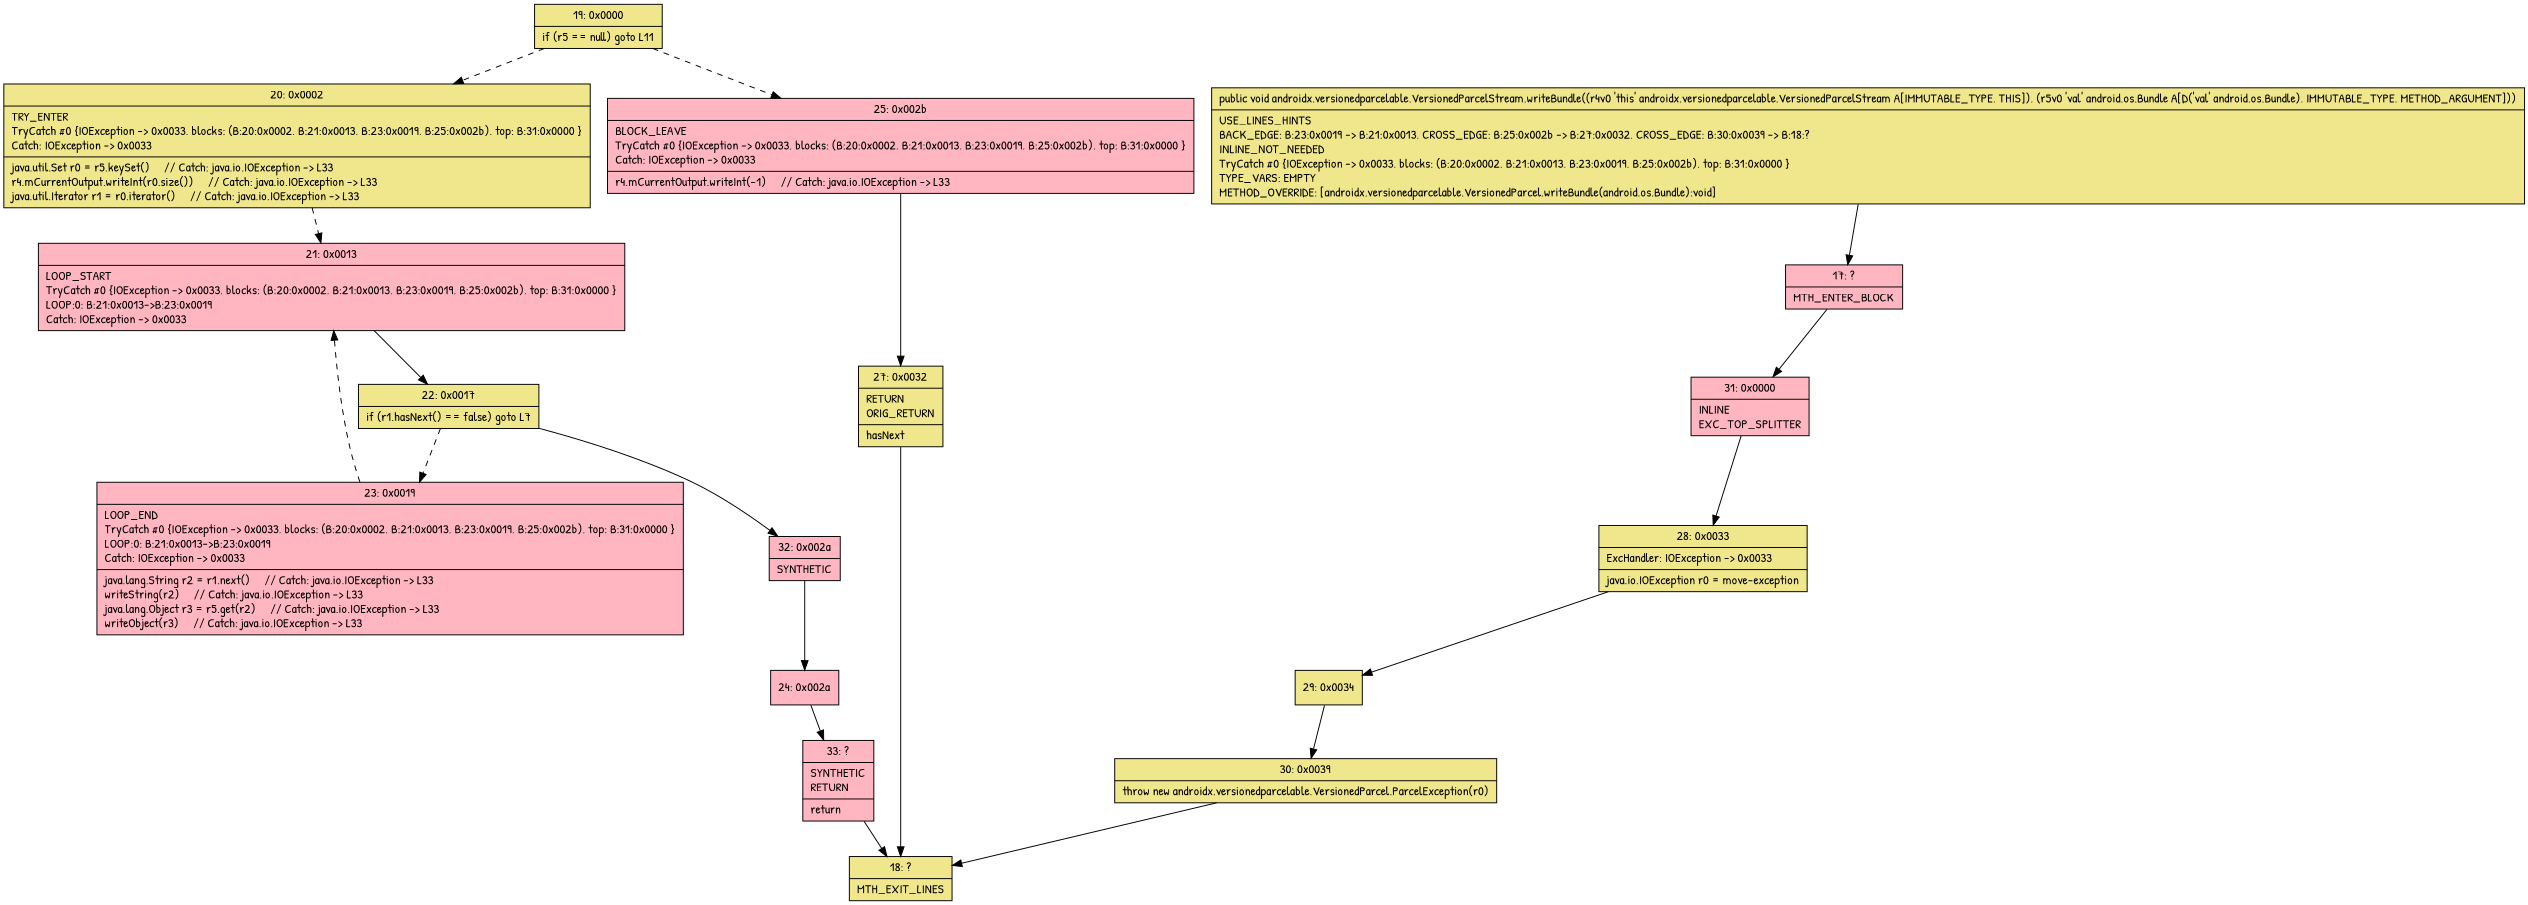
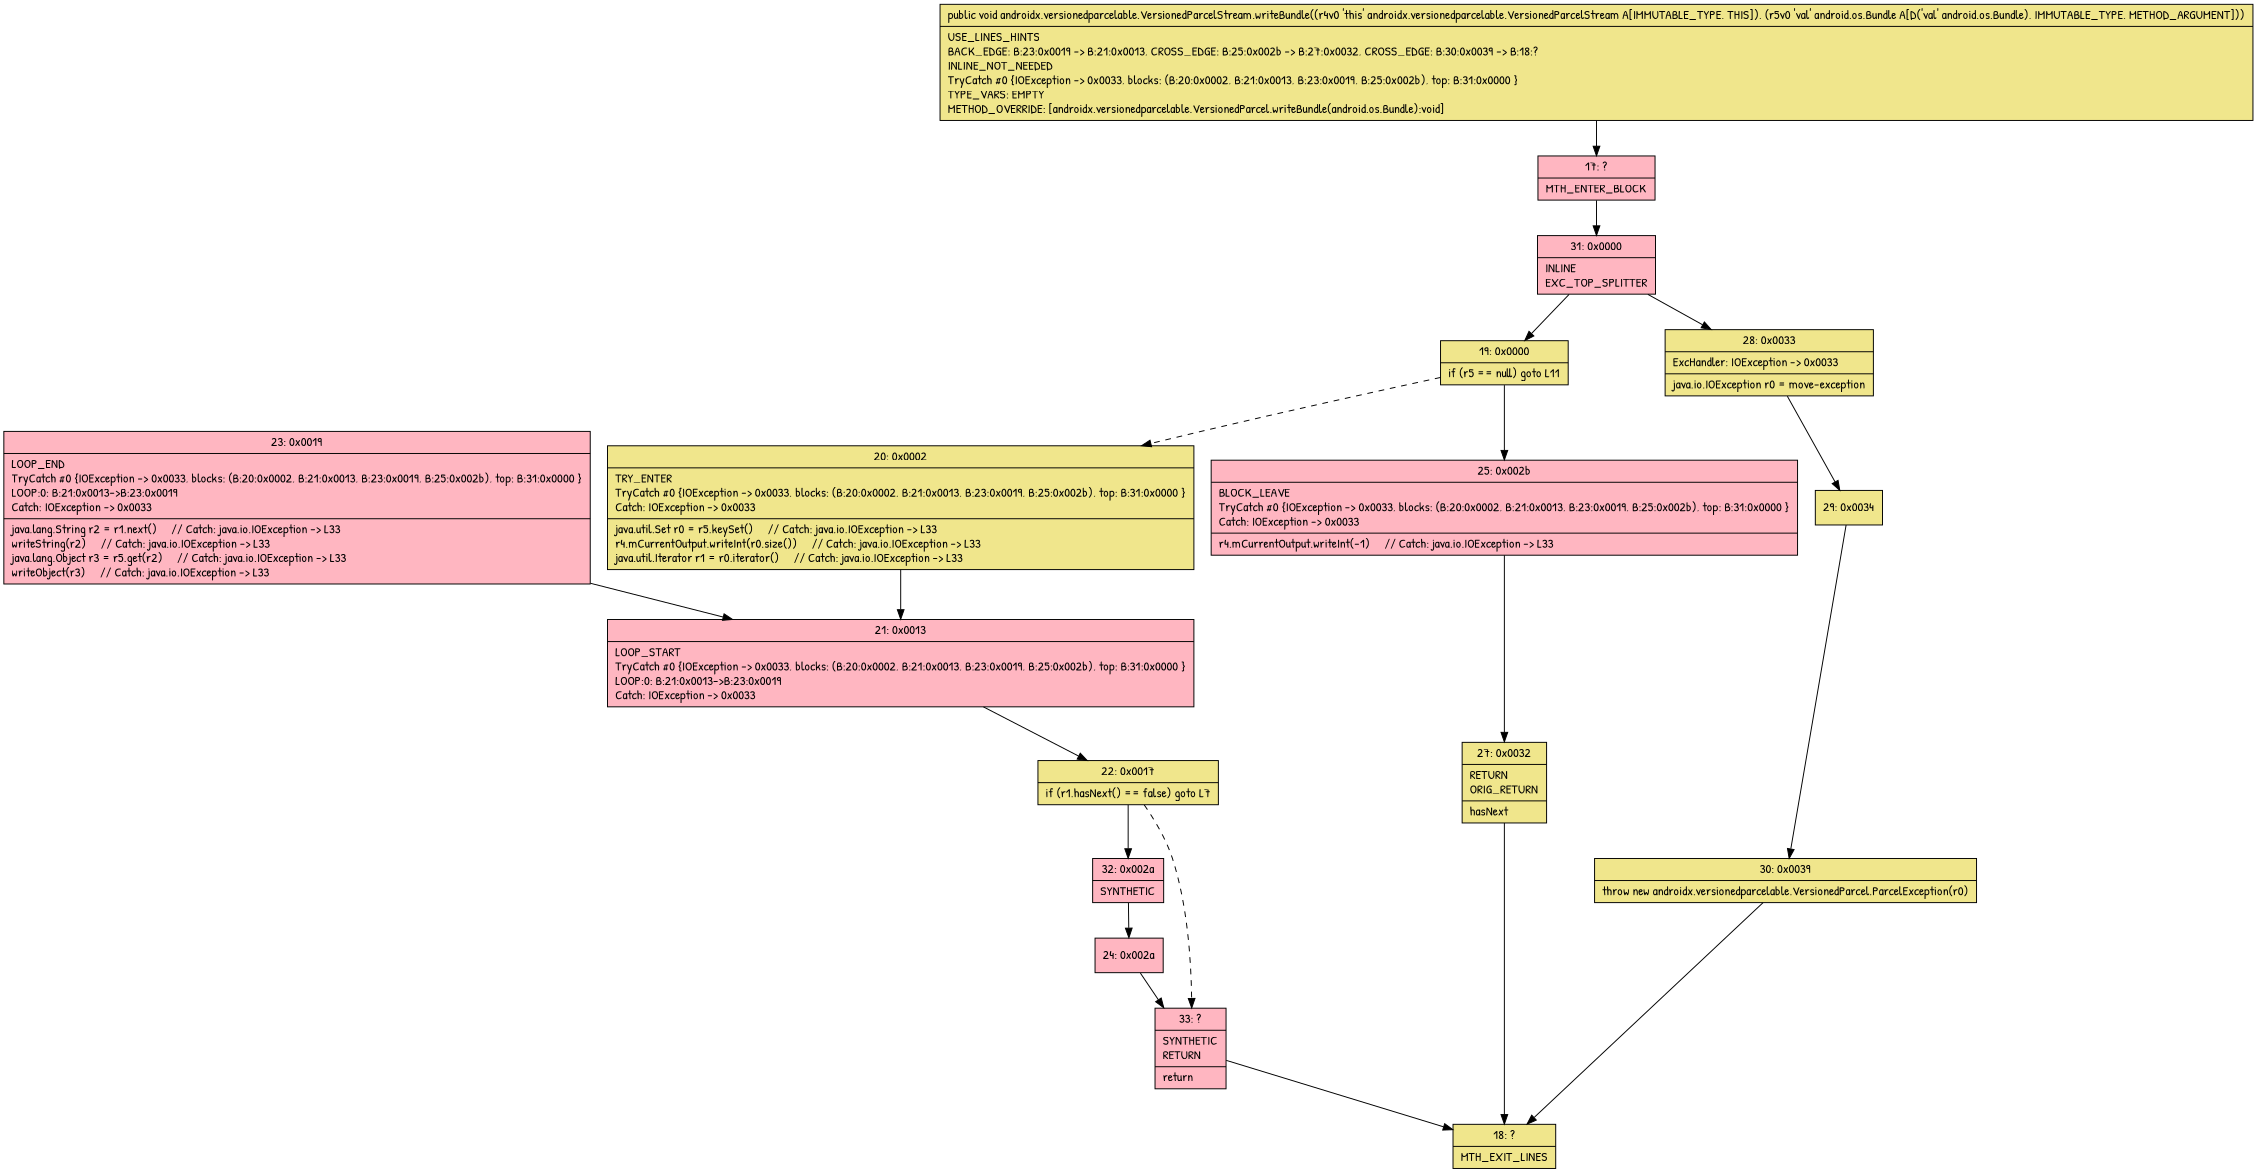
edge "19: 0x0000" -> "25: 0x002b": style dashed -> solid
edge "20: 0x0002" -> "21: 0x0013": style dashed -> solid
edge "31: 0x0000" -> "19: 0x0000": added
edge "23: 0x0019" -> "21: 0x0013": style dashed -> solid
edge "22: 0x0017" -> "23: 0x0019": now "22: 0x0017" -> "33: ?"
